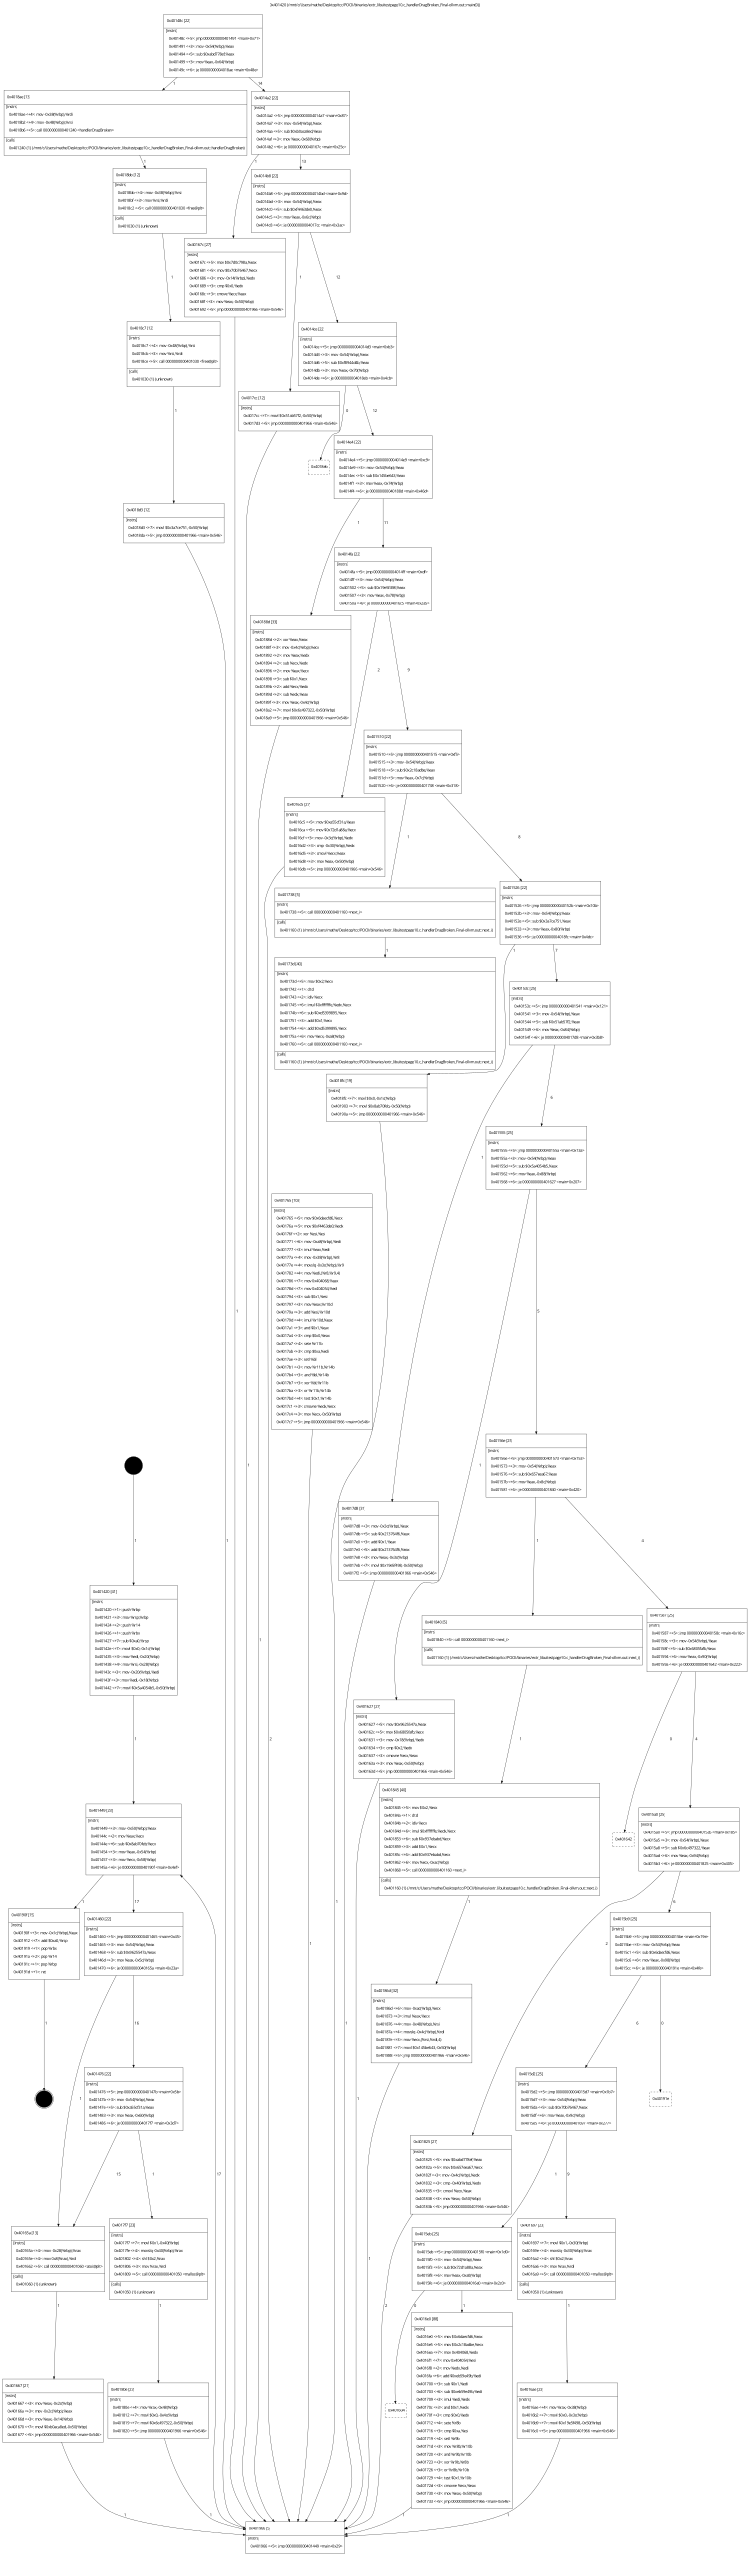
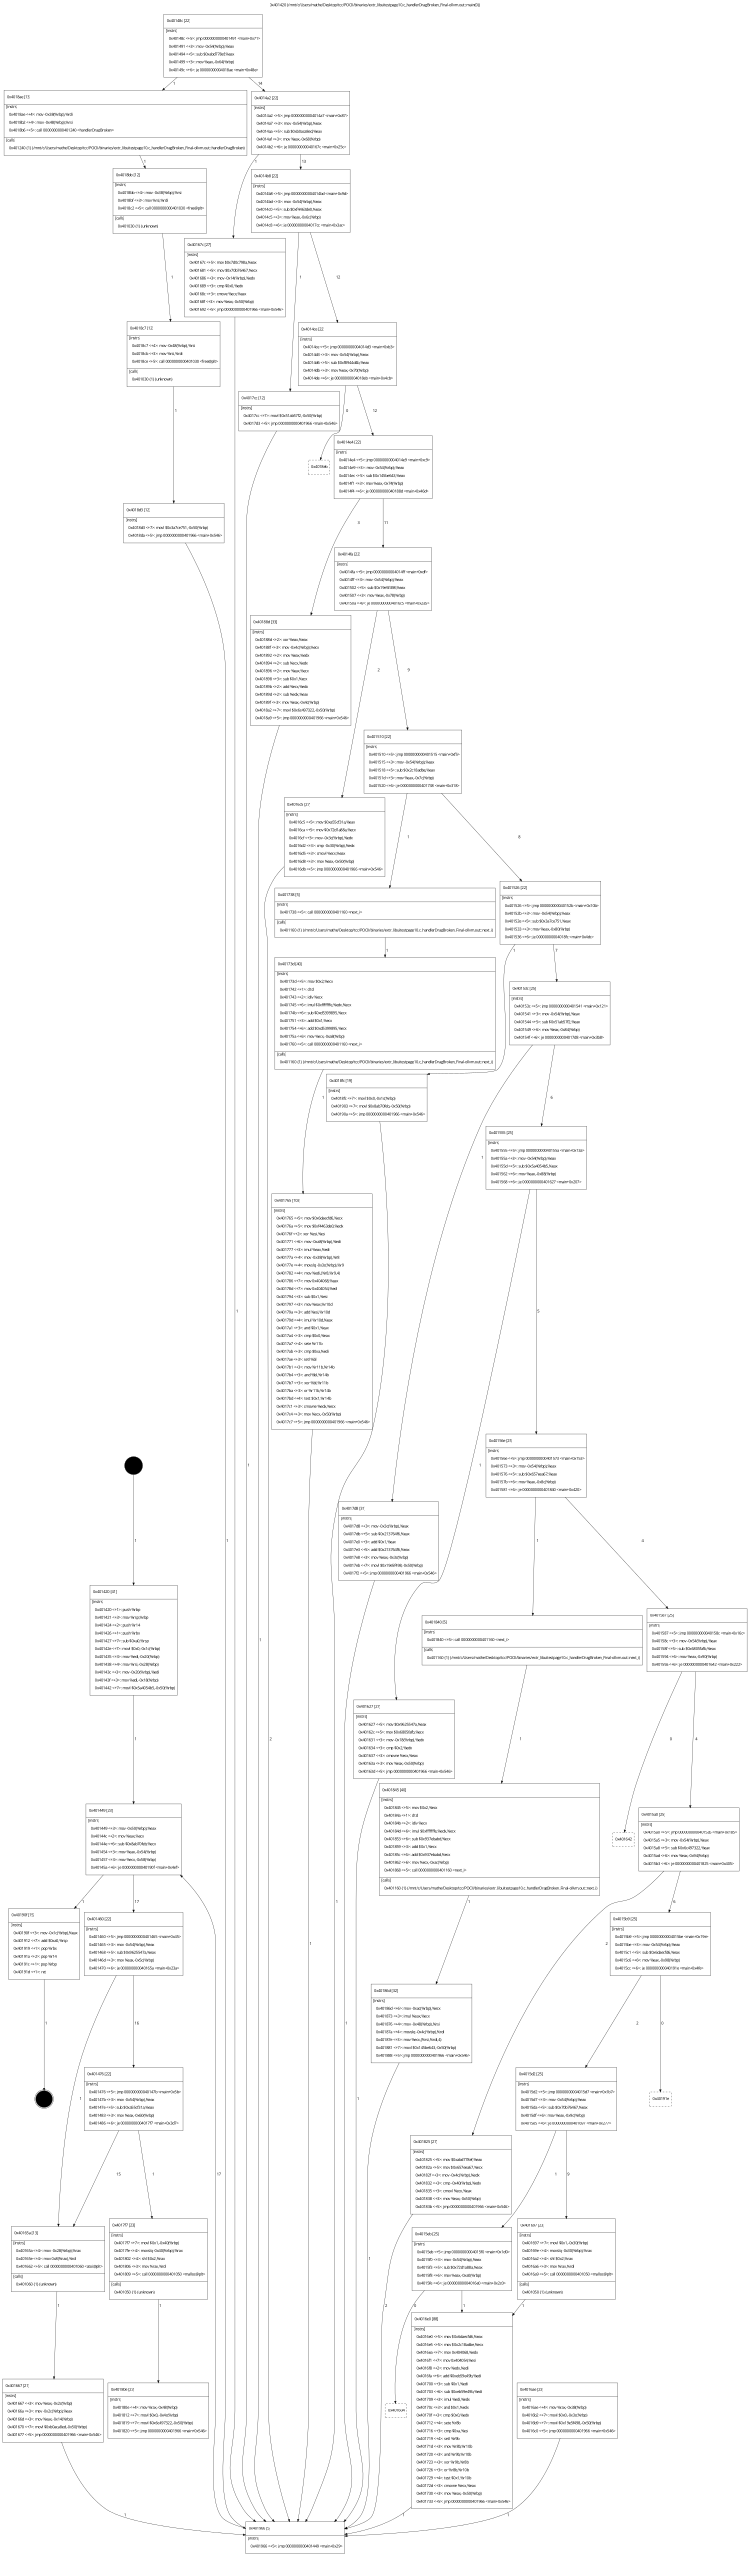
edge "0x4014e4 [22]" -> "0x40188d [33]": label " 1" -> " 3"
edge "0x40173d [40]" -> "0x401765 [103]": added, label "1"
edge "0x4015b9 [25]" -> "0x4015d2 [25]": label " 6" -> " 2"
edge "0x401697 [23]" -> "0x4016ae [23]": now "0x401697 [23]" -> "0x4016e0 [88]"
edge "0x40180e [23]" -> "0x401966 [5]": removed, label "1"
